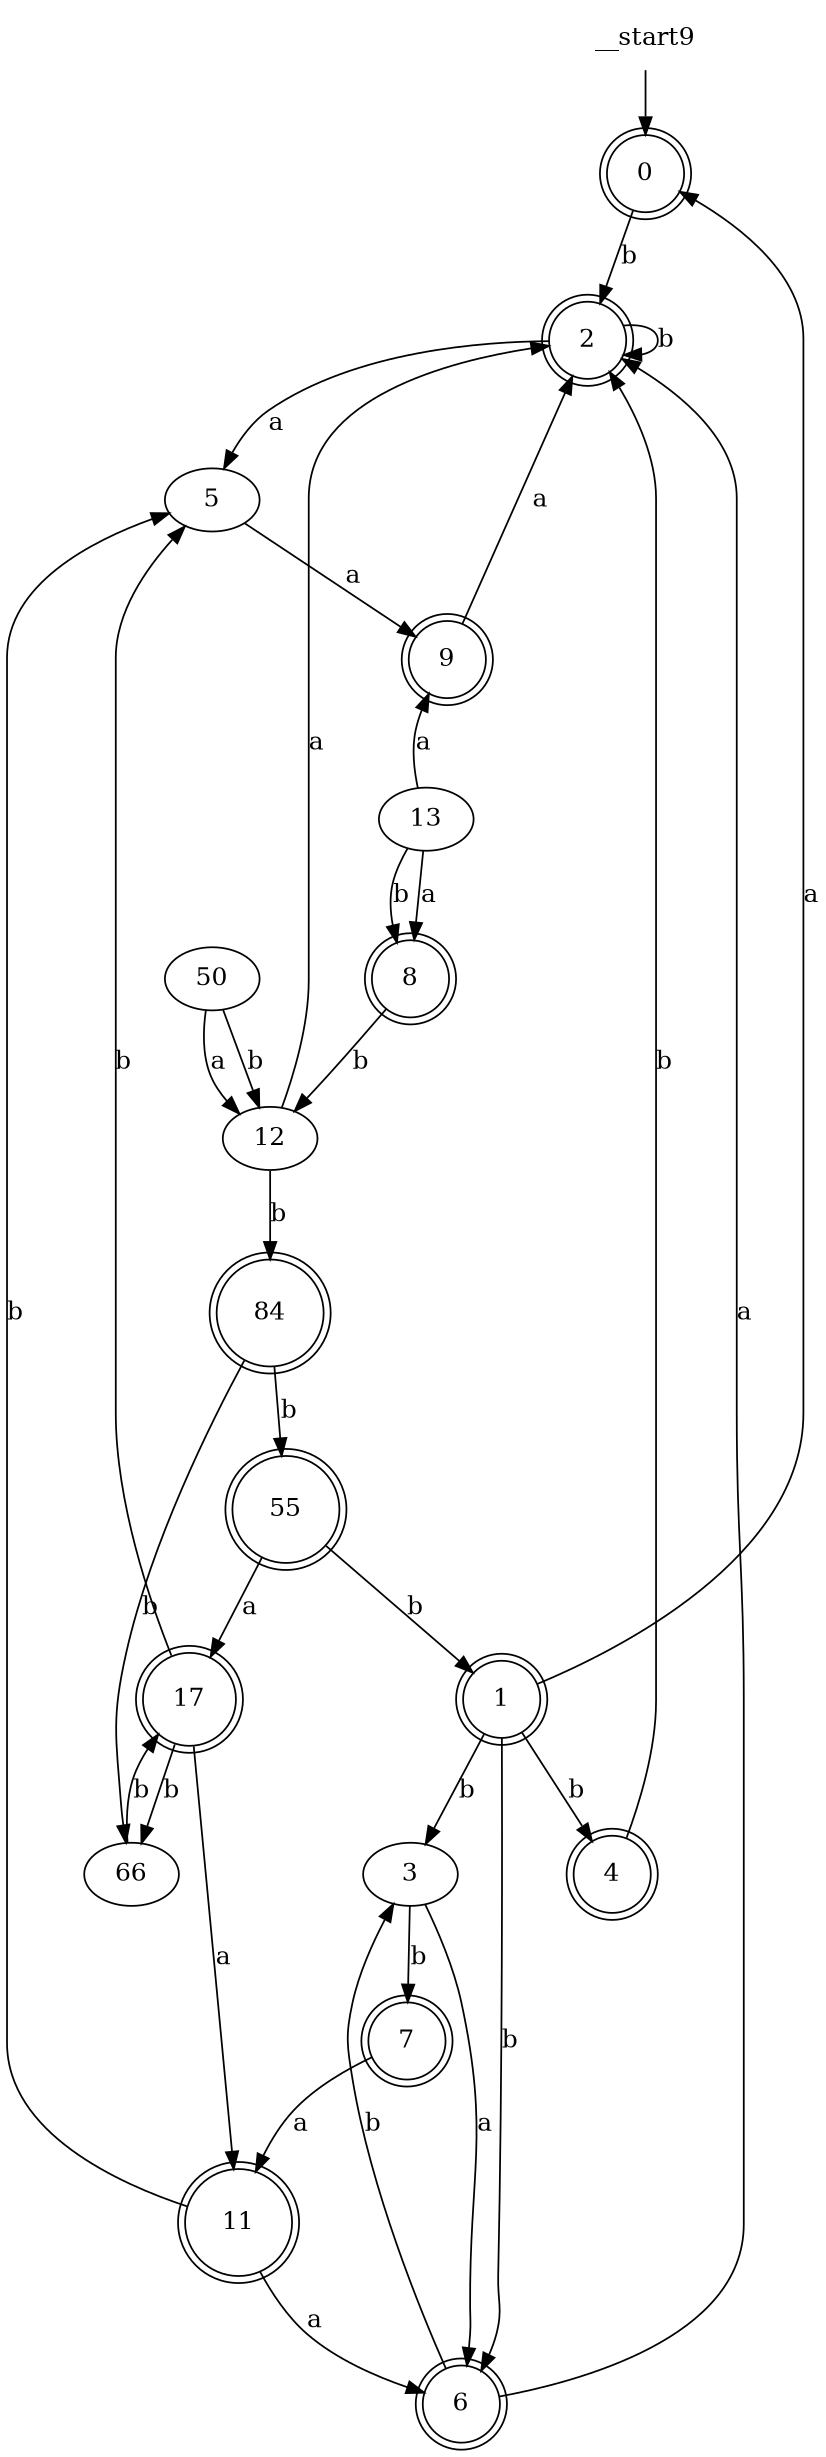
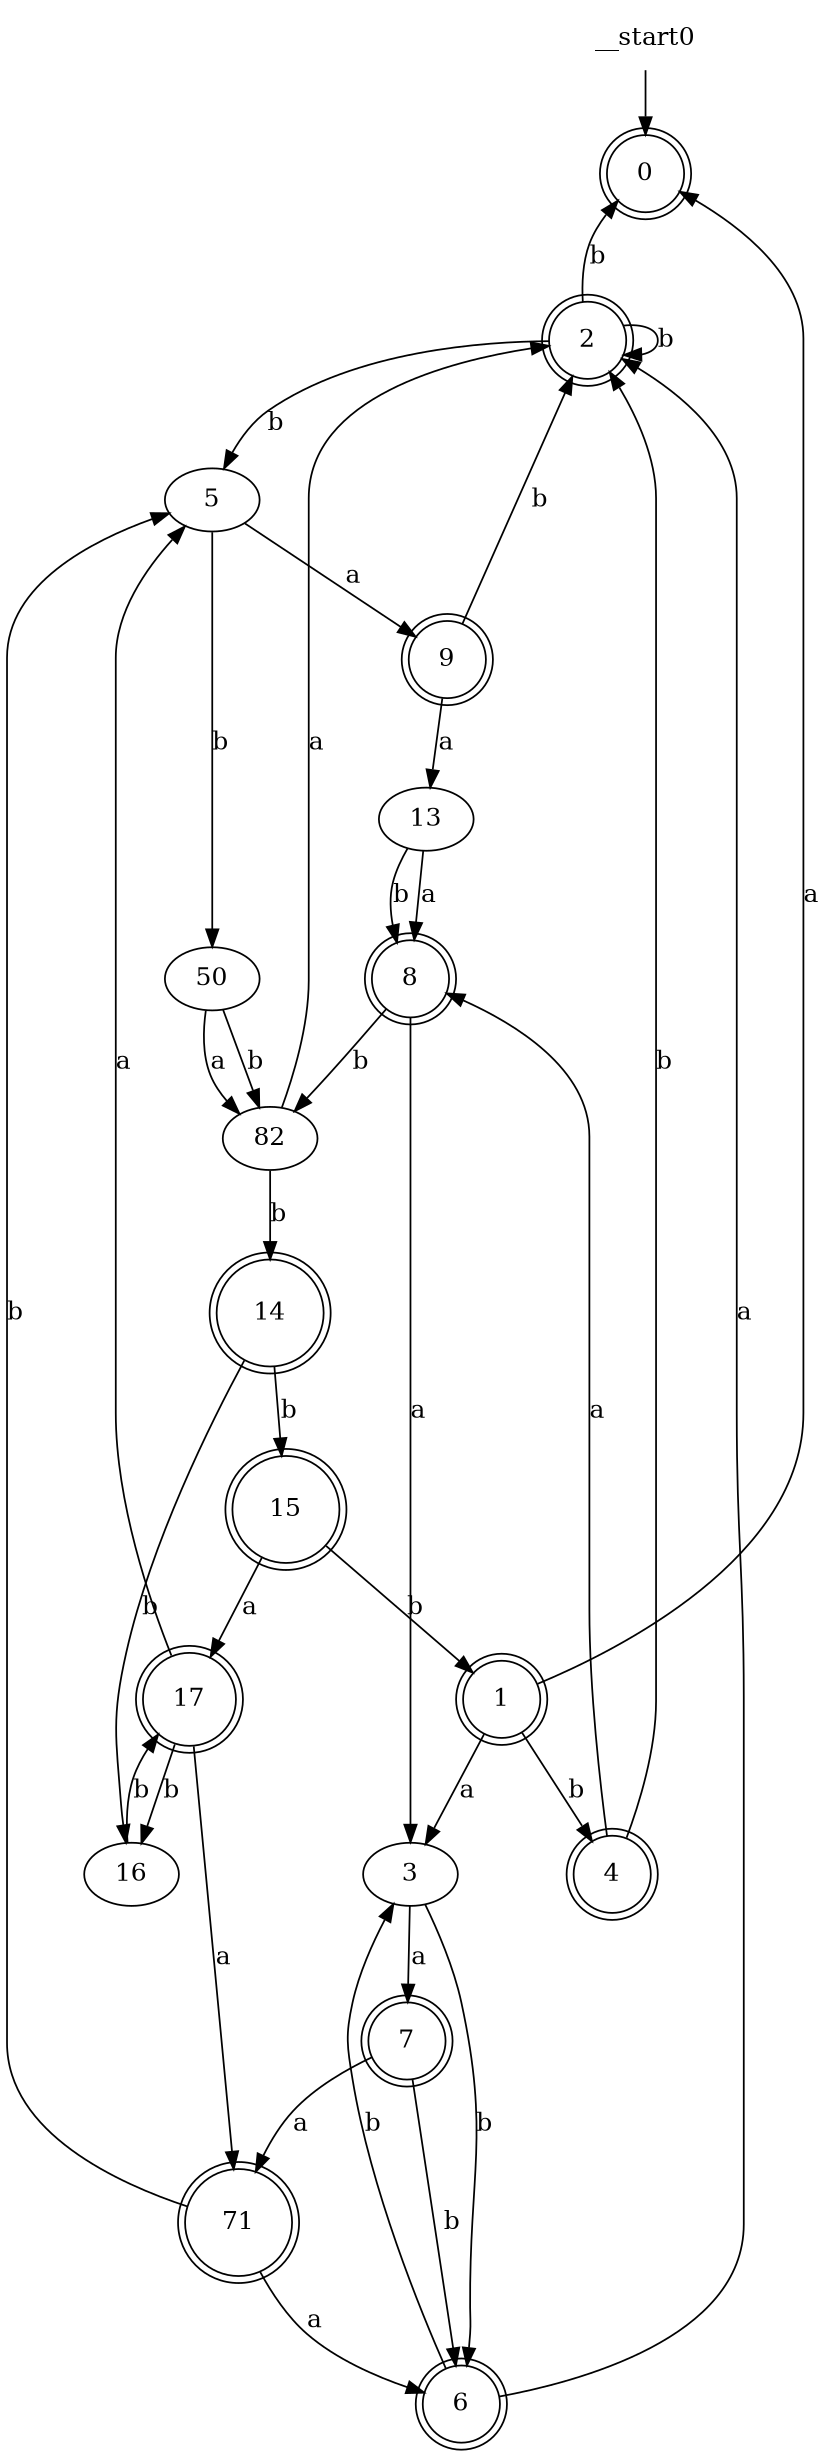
node "__start9": label "__start9" -> "__start0"
edge "0" -> "2": reversed
edge "2" -> "5": label "a" -> "b"
edge "9" -> "2": label "a" -> "b"
edge "5" -> "50": added, label "b"
edge "13" -> "9": reversed
edge "17" -> "5": label "b" -> "a"
node "12": label "12" -> "82"
node "84": label "84" -> "14"
edge "4" -> "8": added, label "a"
edge "8" -> "3": added, label "a"
node "55": label "55" -> "15"
edge "1" -> "3": label "b" -> "a"
node "66": label "66" -> "16"
edge "3" -> "7": label "b" -> "a"
edge "1" -> "6": now "7" -> "6"
edge "3" -> "6": label "a" -> "b"
node "11": label "11" -> "71"
